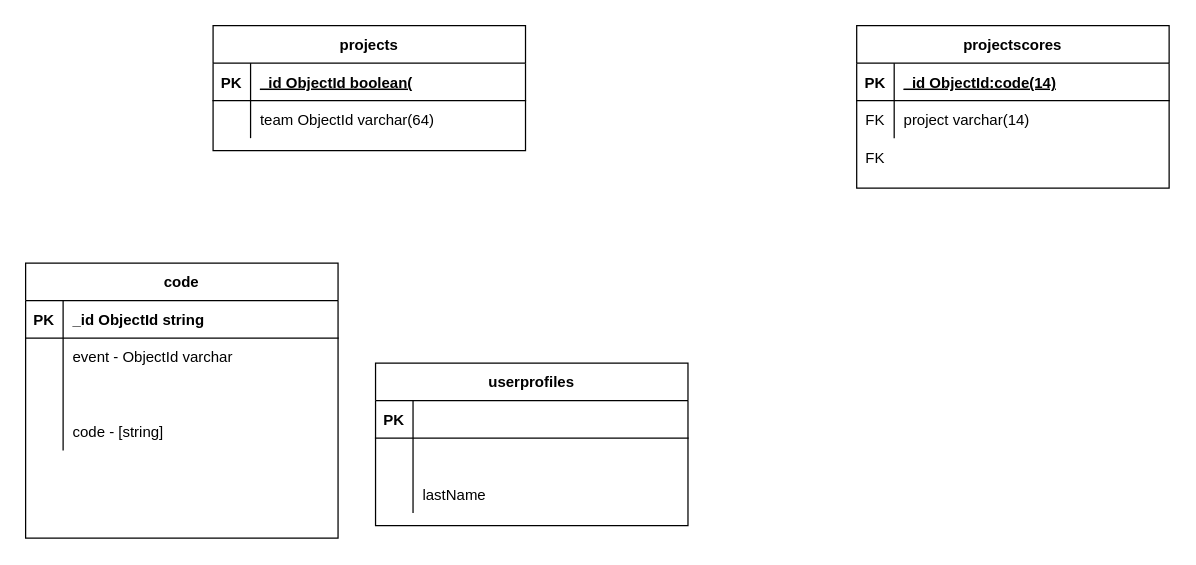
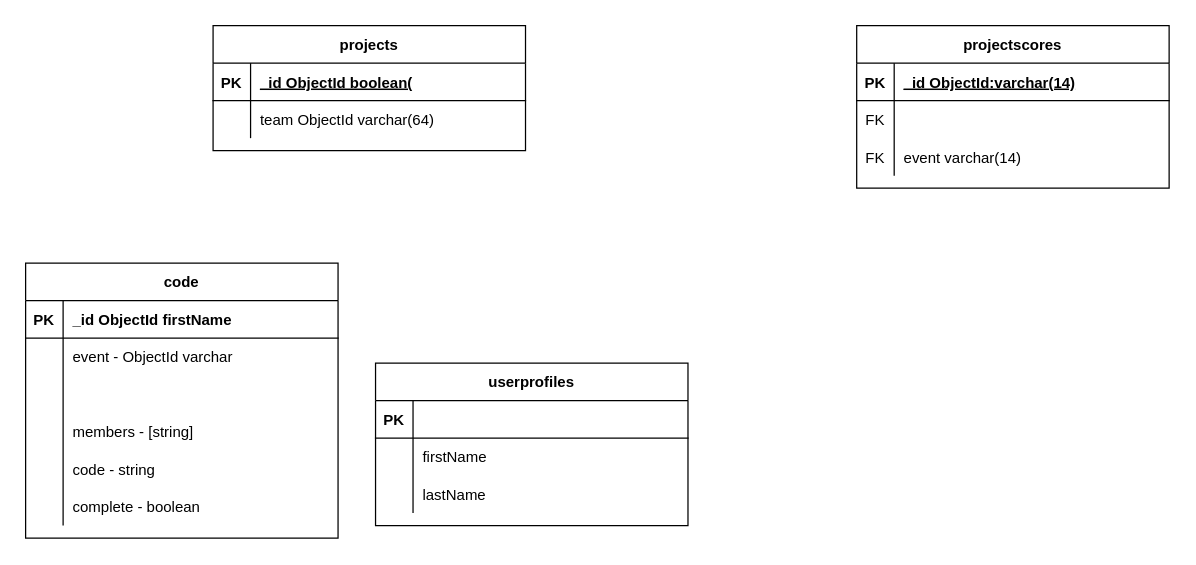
node "_id ObjectId:code(14)": label "_id ObjectId:code(14)" -> "_id ObjectId:varchar(14)"
node "project varchar(14)": removed
node "event varchar(14)": added
node "_id ObjectId string": label "_id ObjectId string" -> "_id ObjectId firstName"
node "code - [string]": label "code - [string]" -> "members - [string]"
node "firstName": added
node "code - string": added
node "complete - boolean": added
